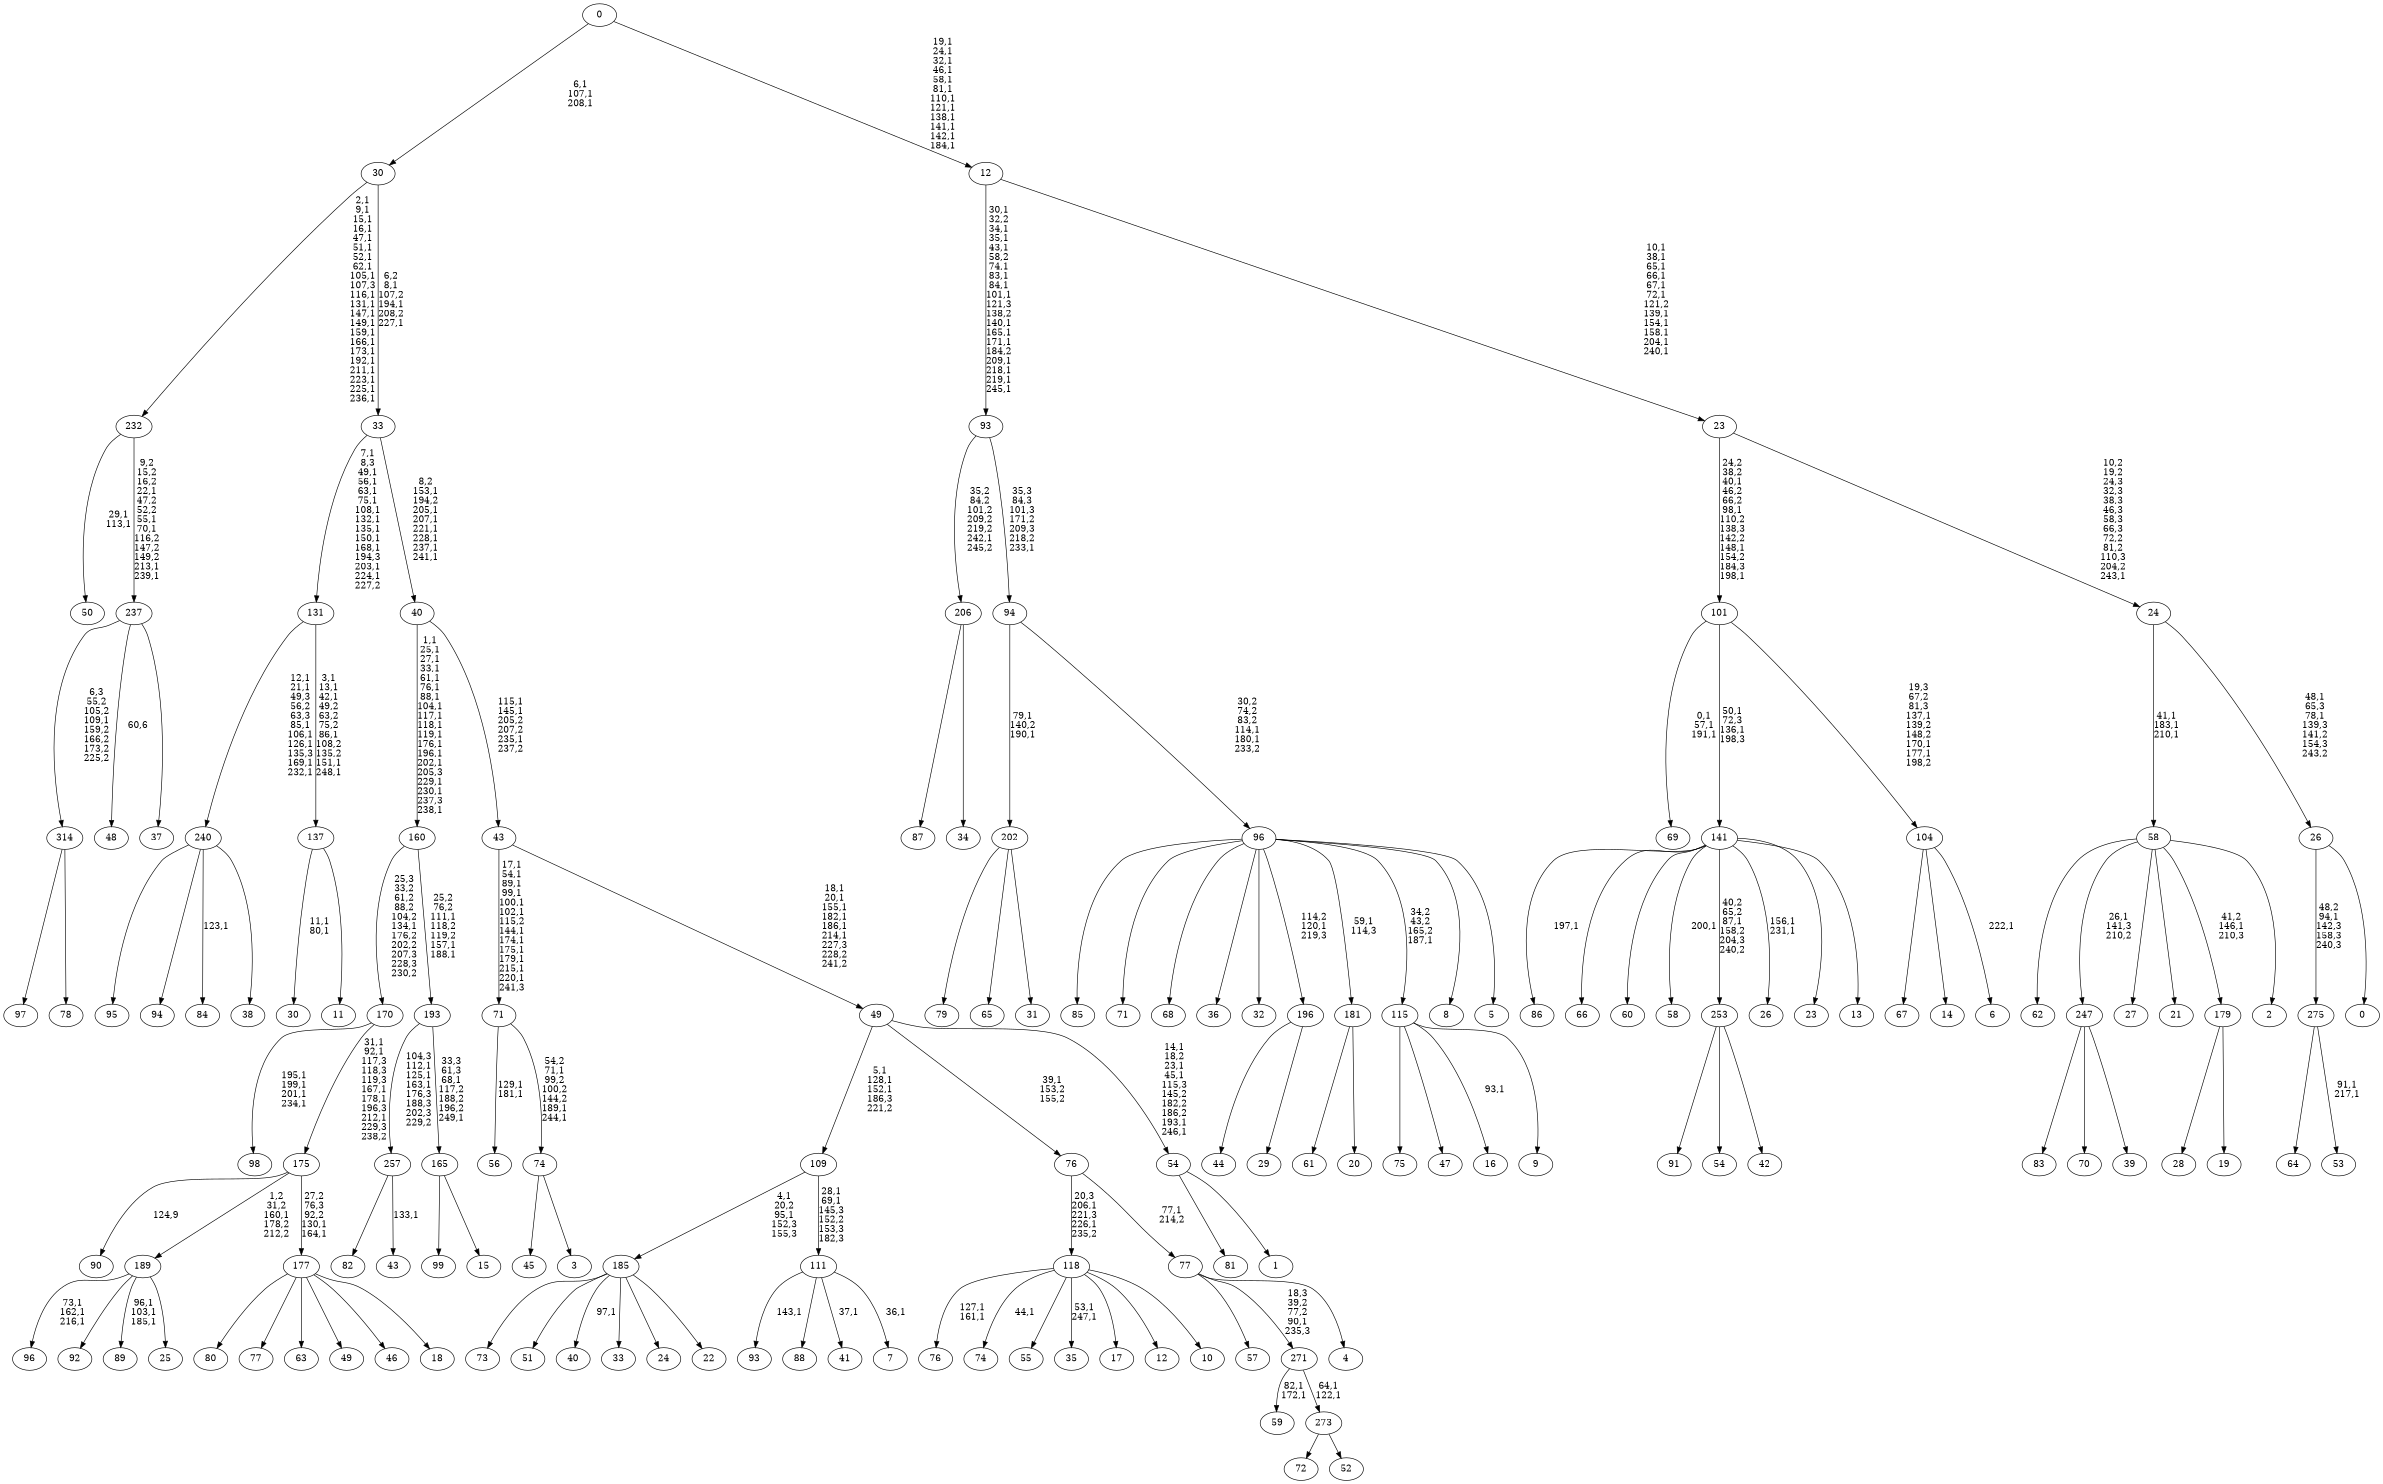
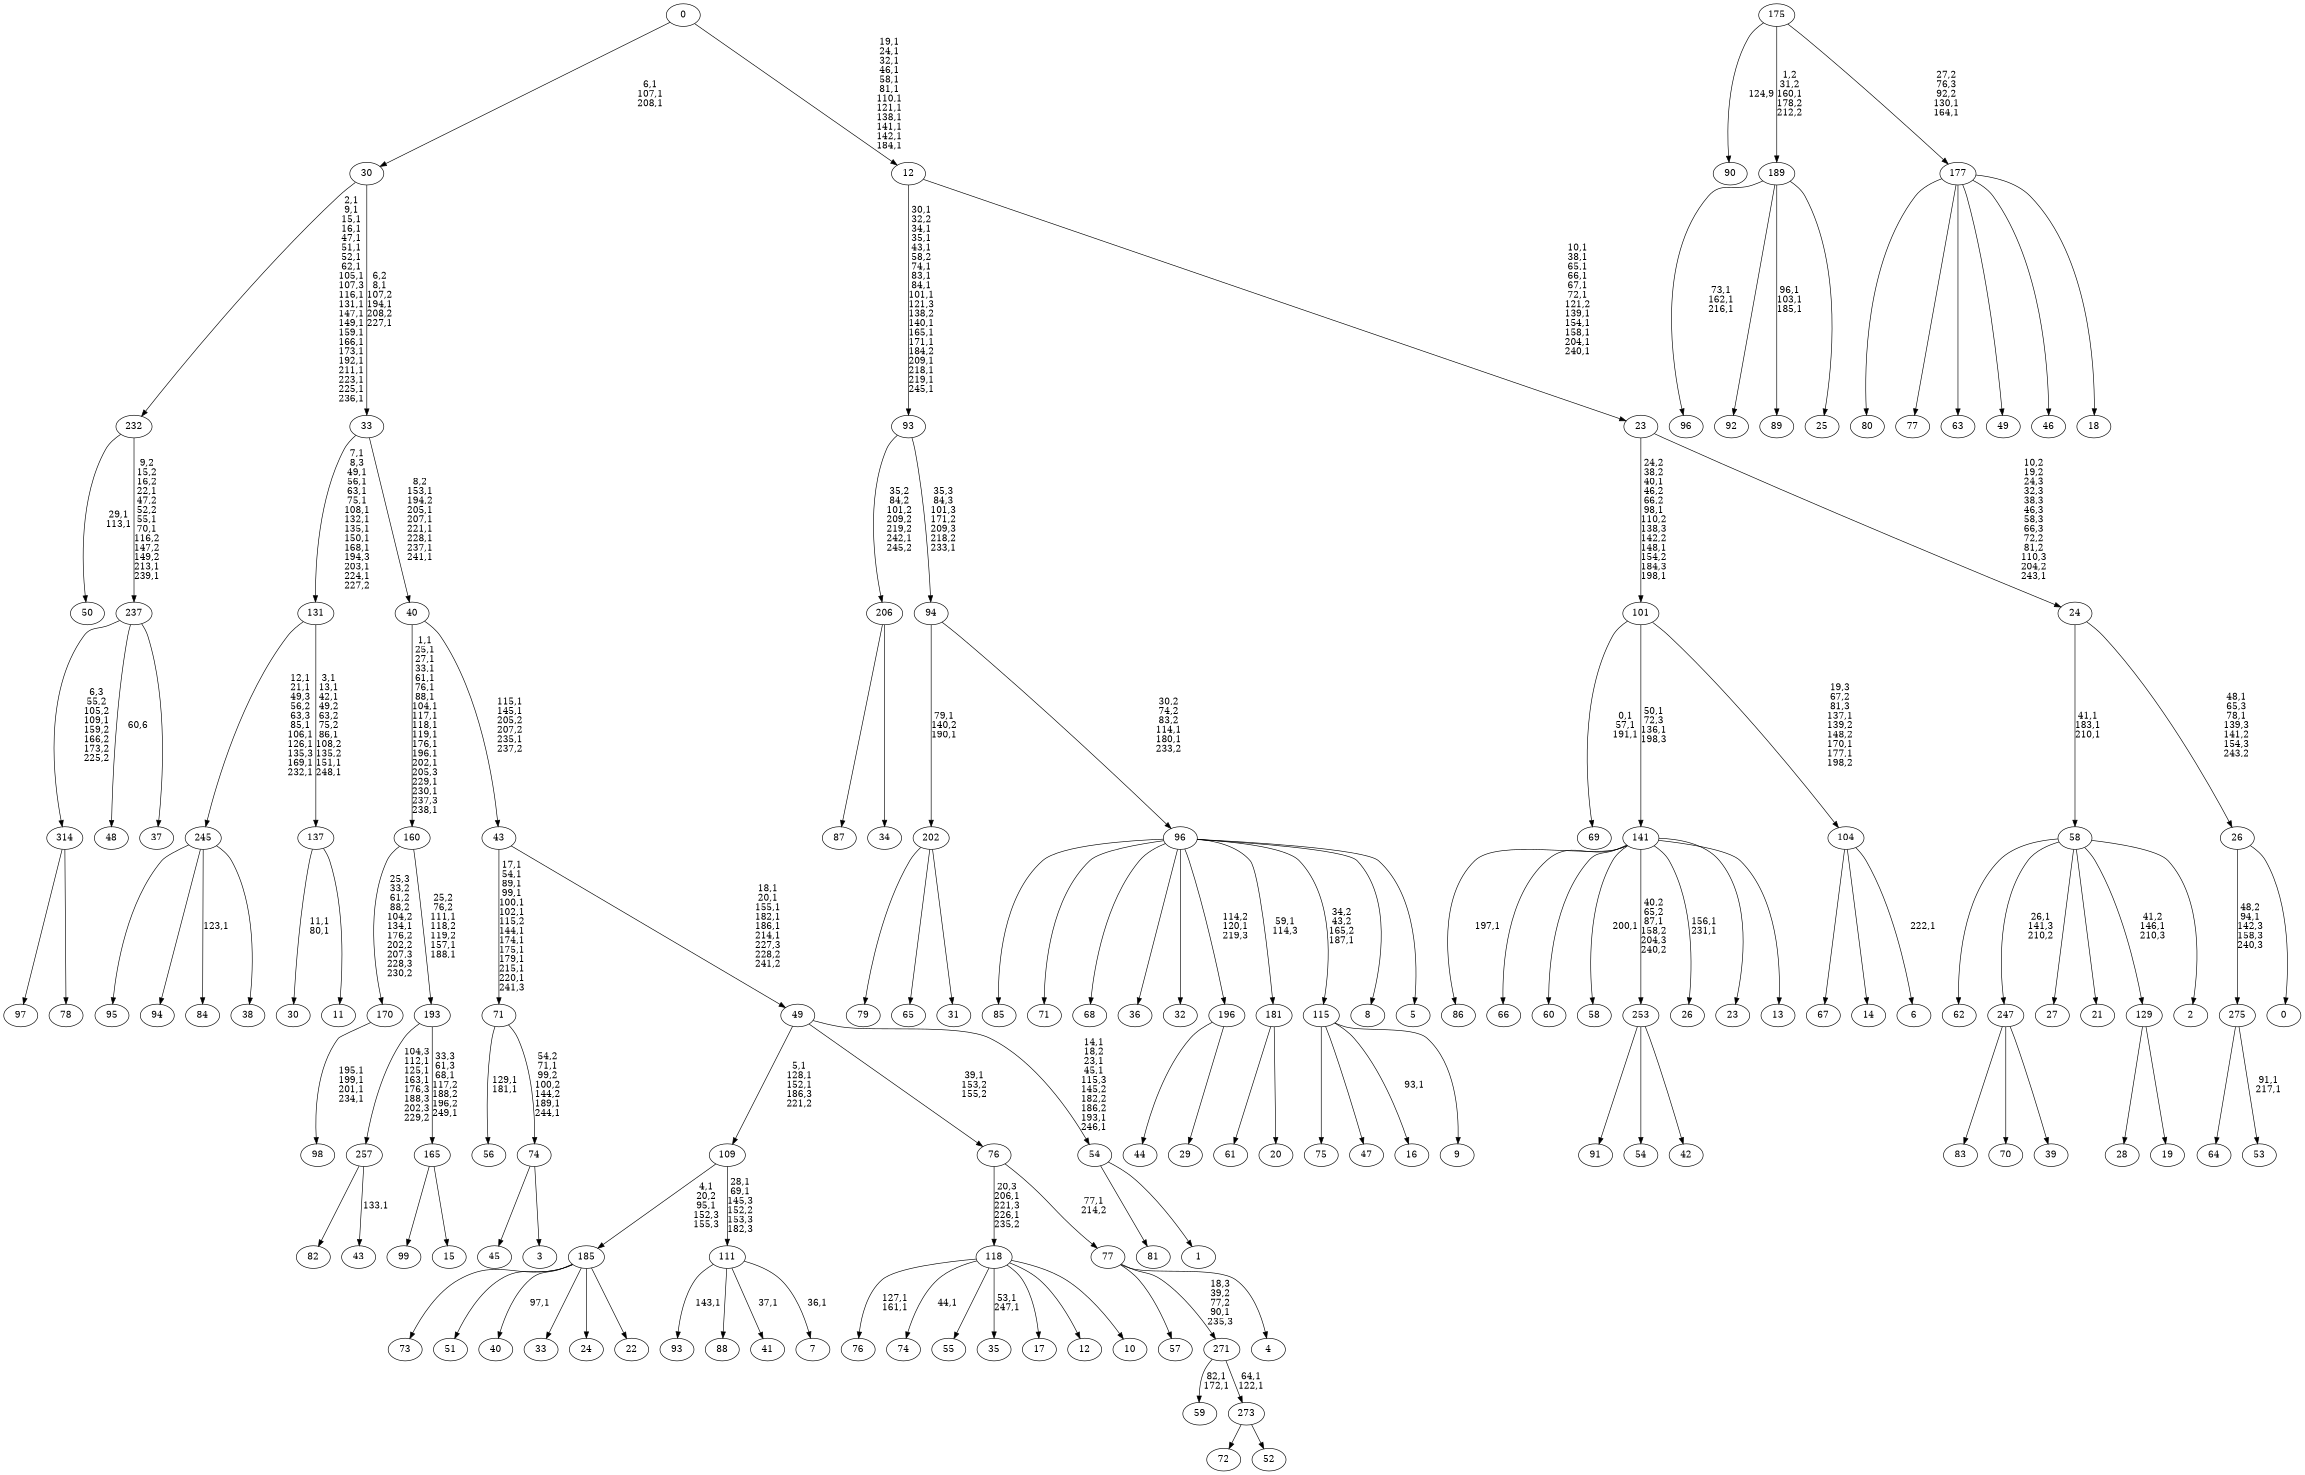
node "240": label "240" -> "245"
node "179": label "179" -> "129"
edge "170" -> "175": removed, label "31,1 92,1 117,3 118,3 119,3 167,1 178,1 196,3 212,1 229,3 238,2"
